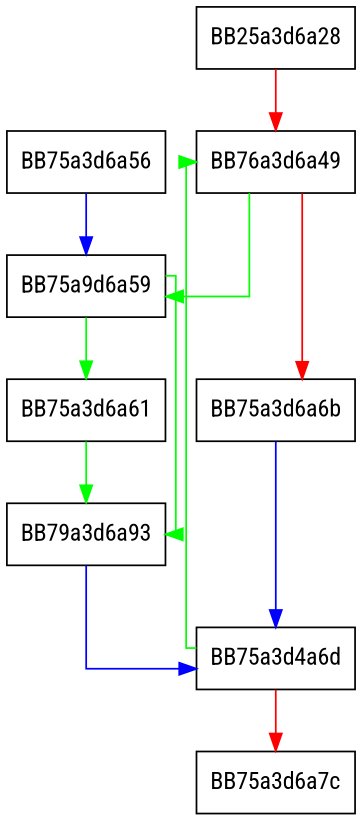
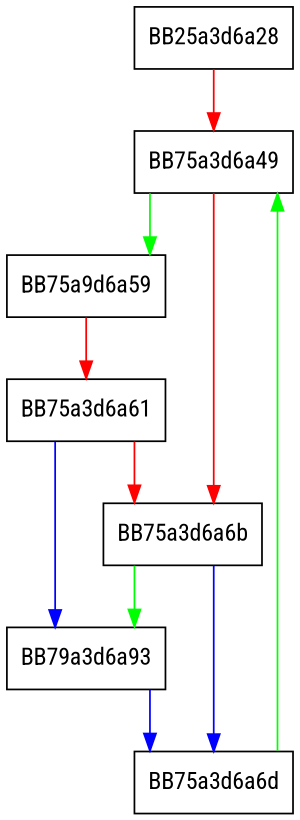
node "BB75a3d6a56": removed
node "BB76a3d6a49": label "BB76a3d6a49" -> "BB75a3d6a49"
edge "BB75a9d6a59" -> "BB75a3d6a61": color green -> red
edge "BB75a9d6a59" -> "BB79a3d6a93": now "BB75a3d6a6b" -> "BB79a3d6a93"
edge "BB75a3d6a61" -> "BB79a3d6a93": color green -> blue
edge "BB75a3d6a61" -> "BB75a3d6a6b": added
node "BB75a3d4a6d": label "BB75a3d4a6d" -> "BB75a3d6a6d"
node "BB75a3d6a7c": removed
